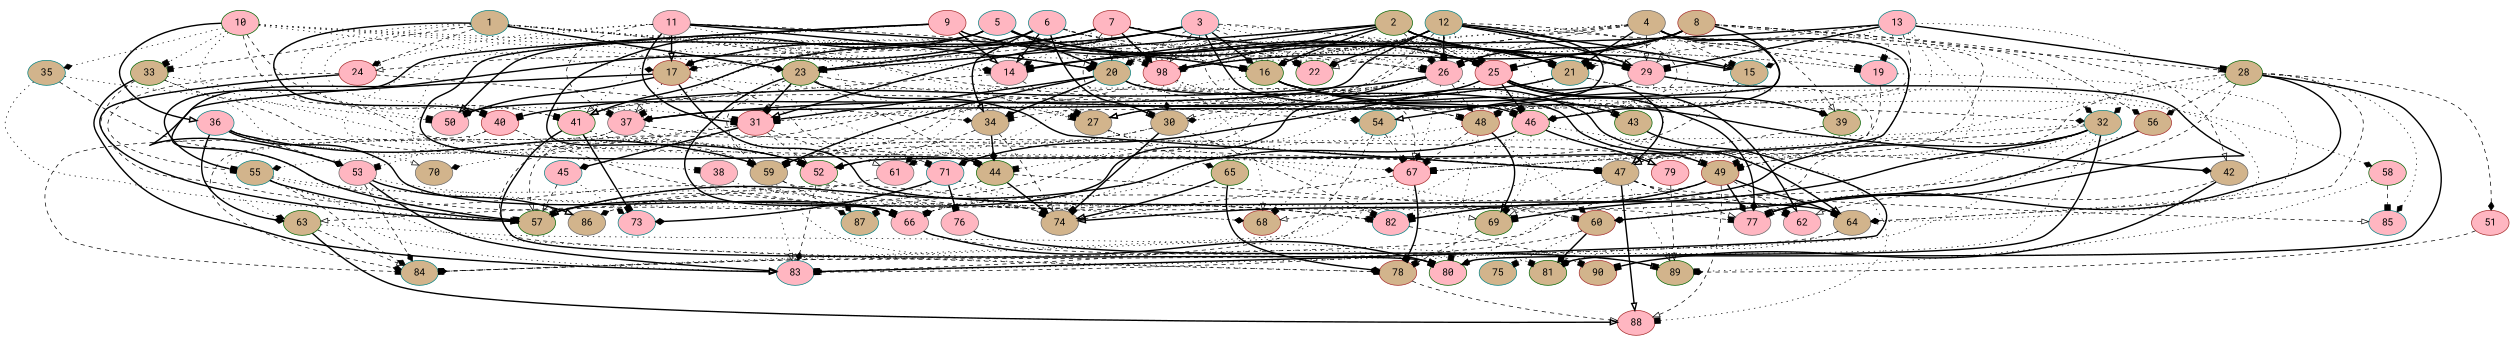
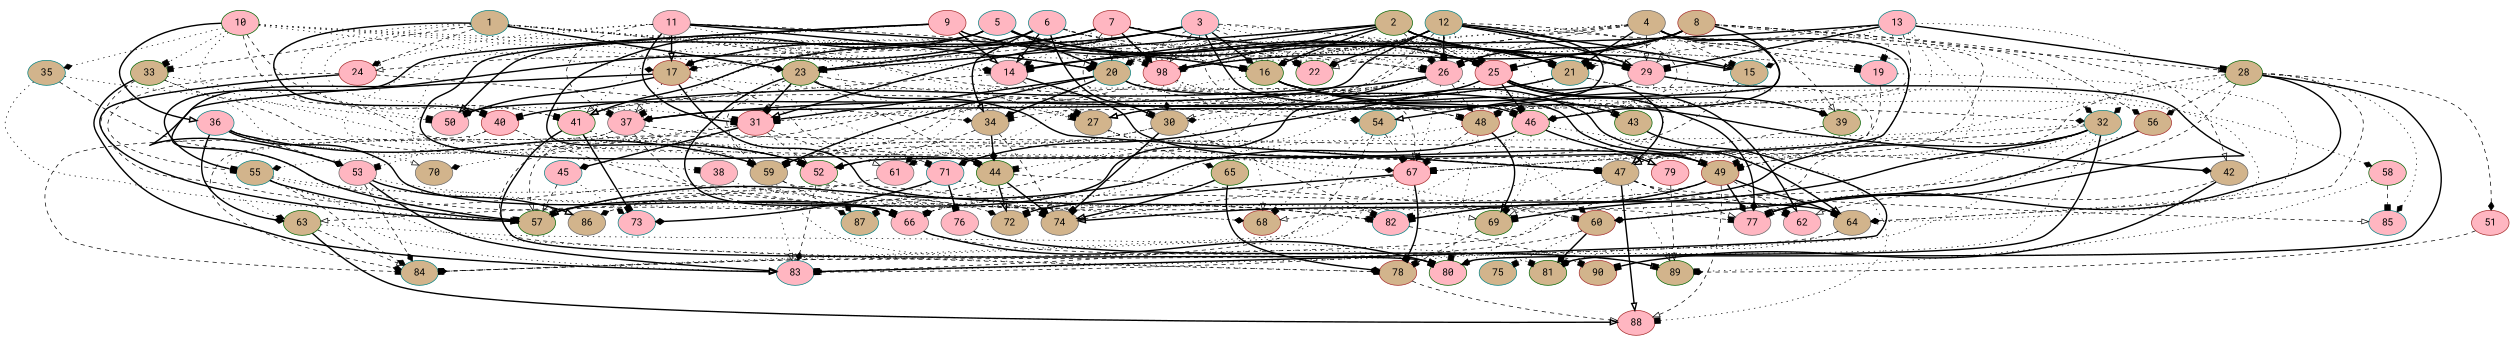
edge "14" -> "49": added
node "72": added
